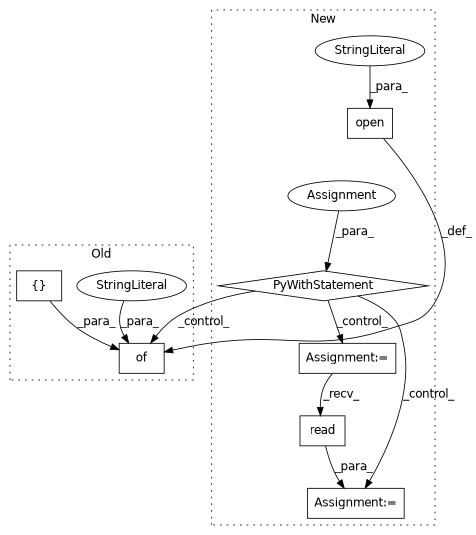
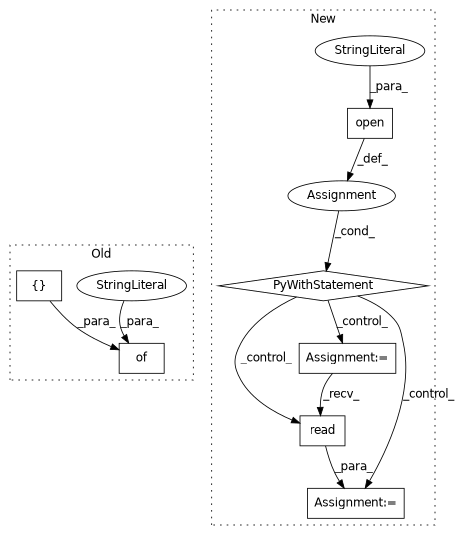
edge "Assignment" -> "PyWithStatement": label "_para_" -> "_cond_"
edge "PyWithStatement" -> "of": now "PyWithStatement" -> "read"
edge "open" -> "of": now "open" -> "Assignment"
